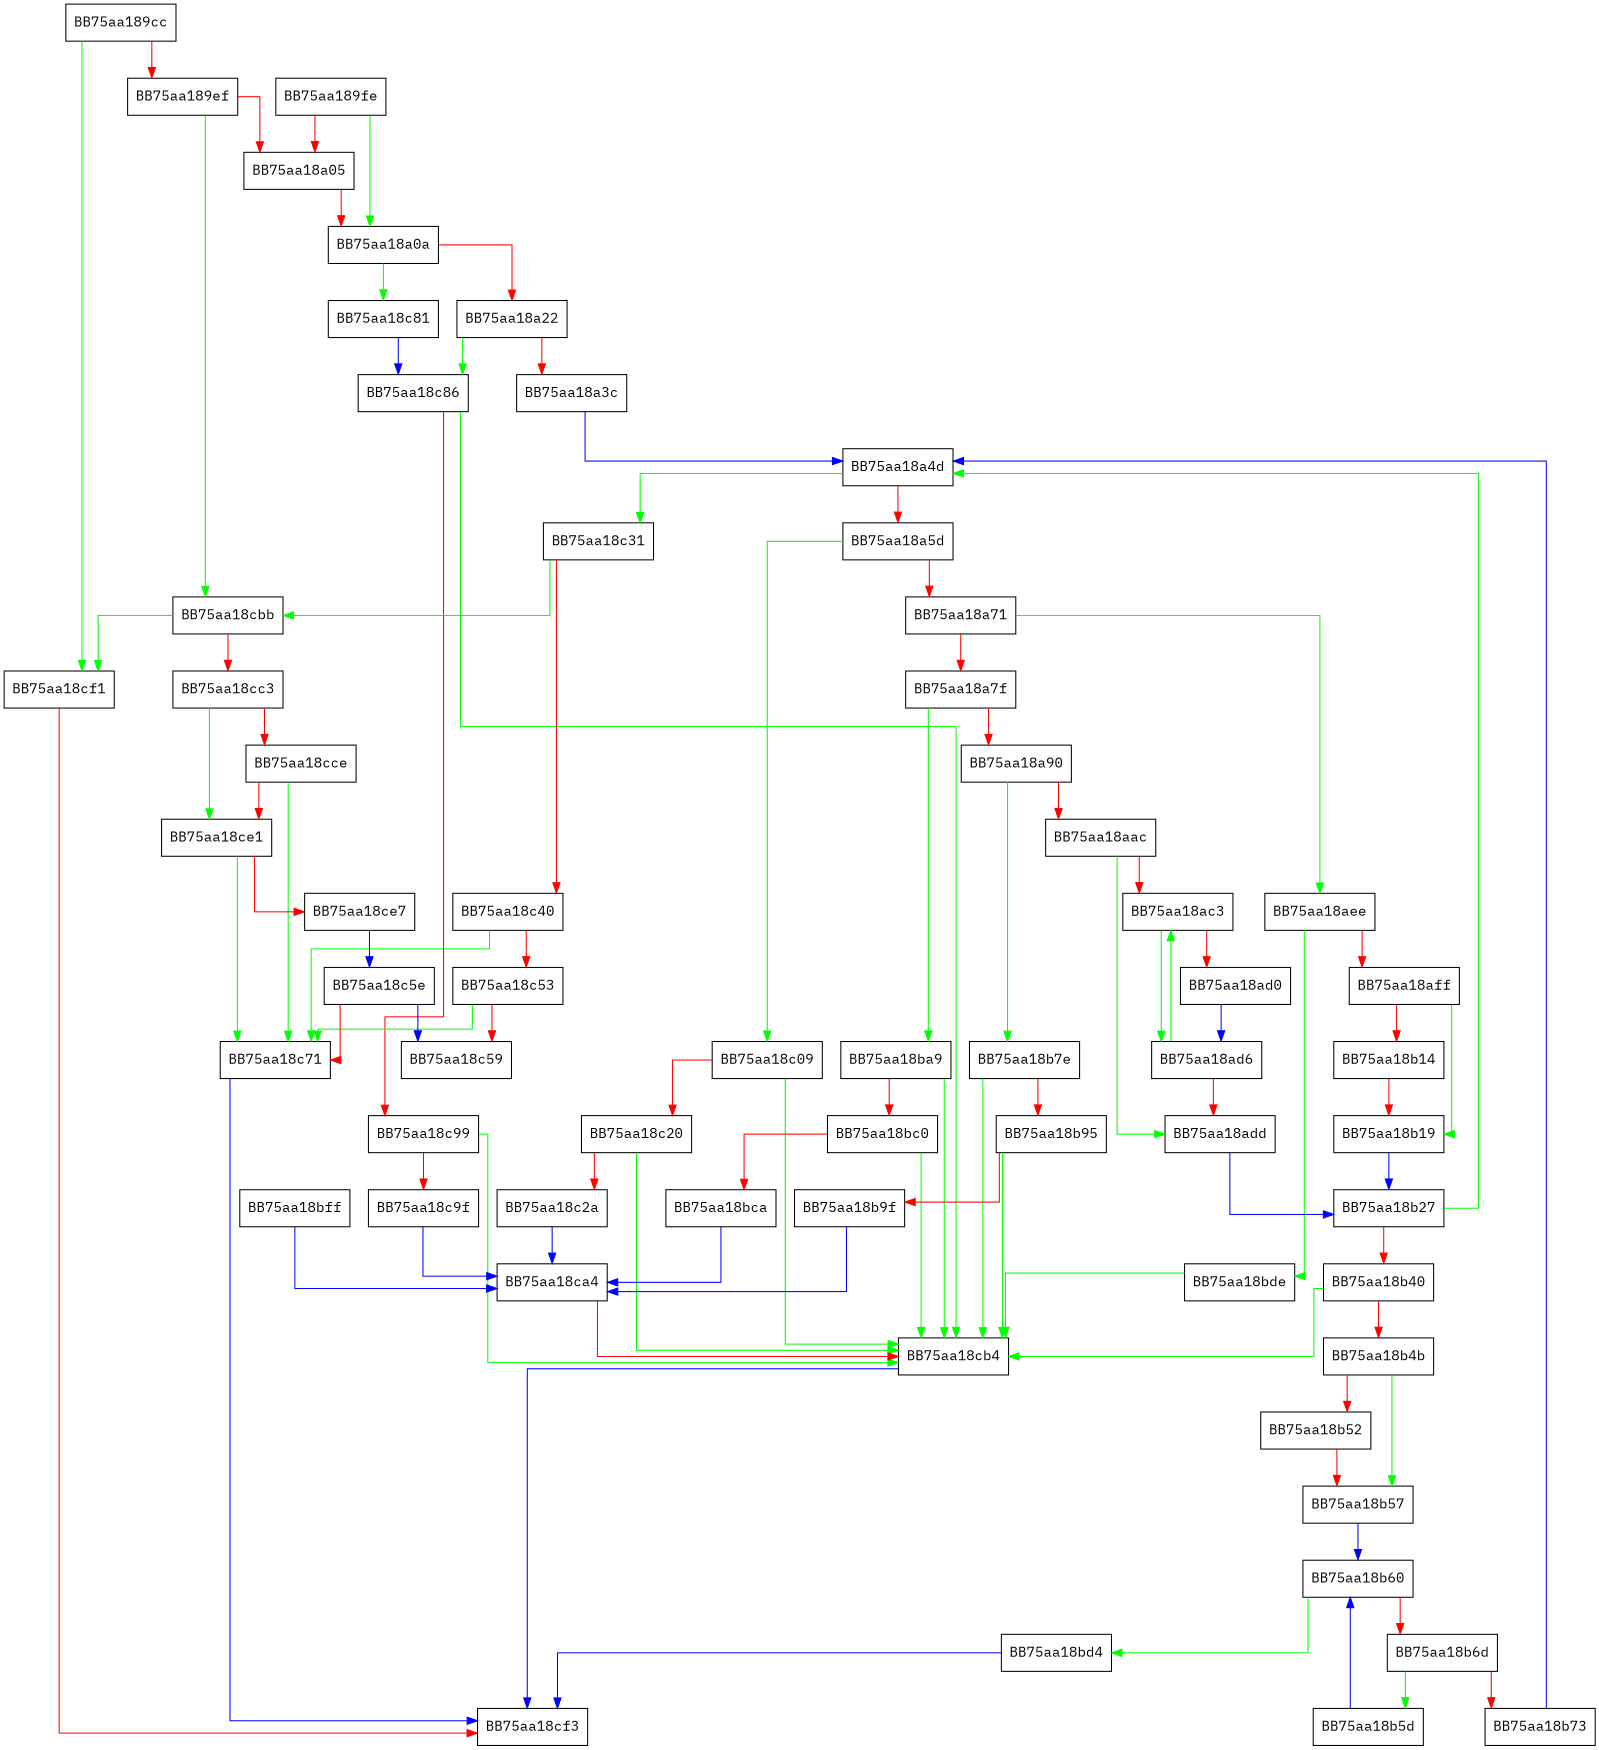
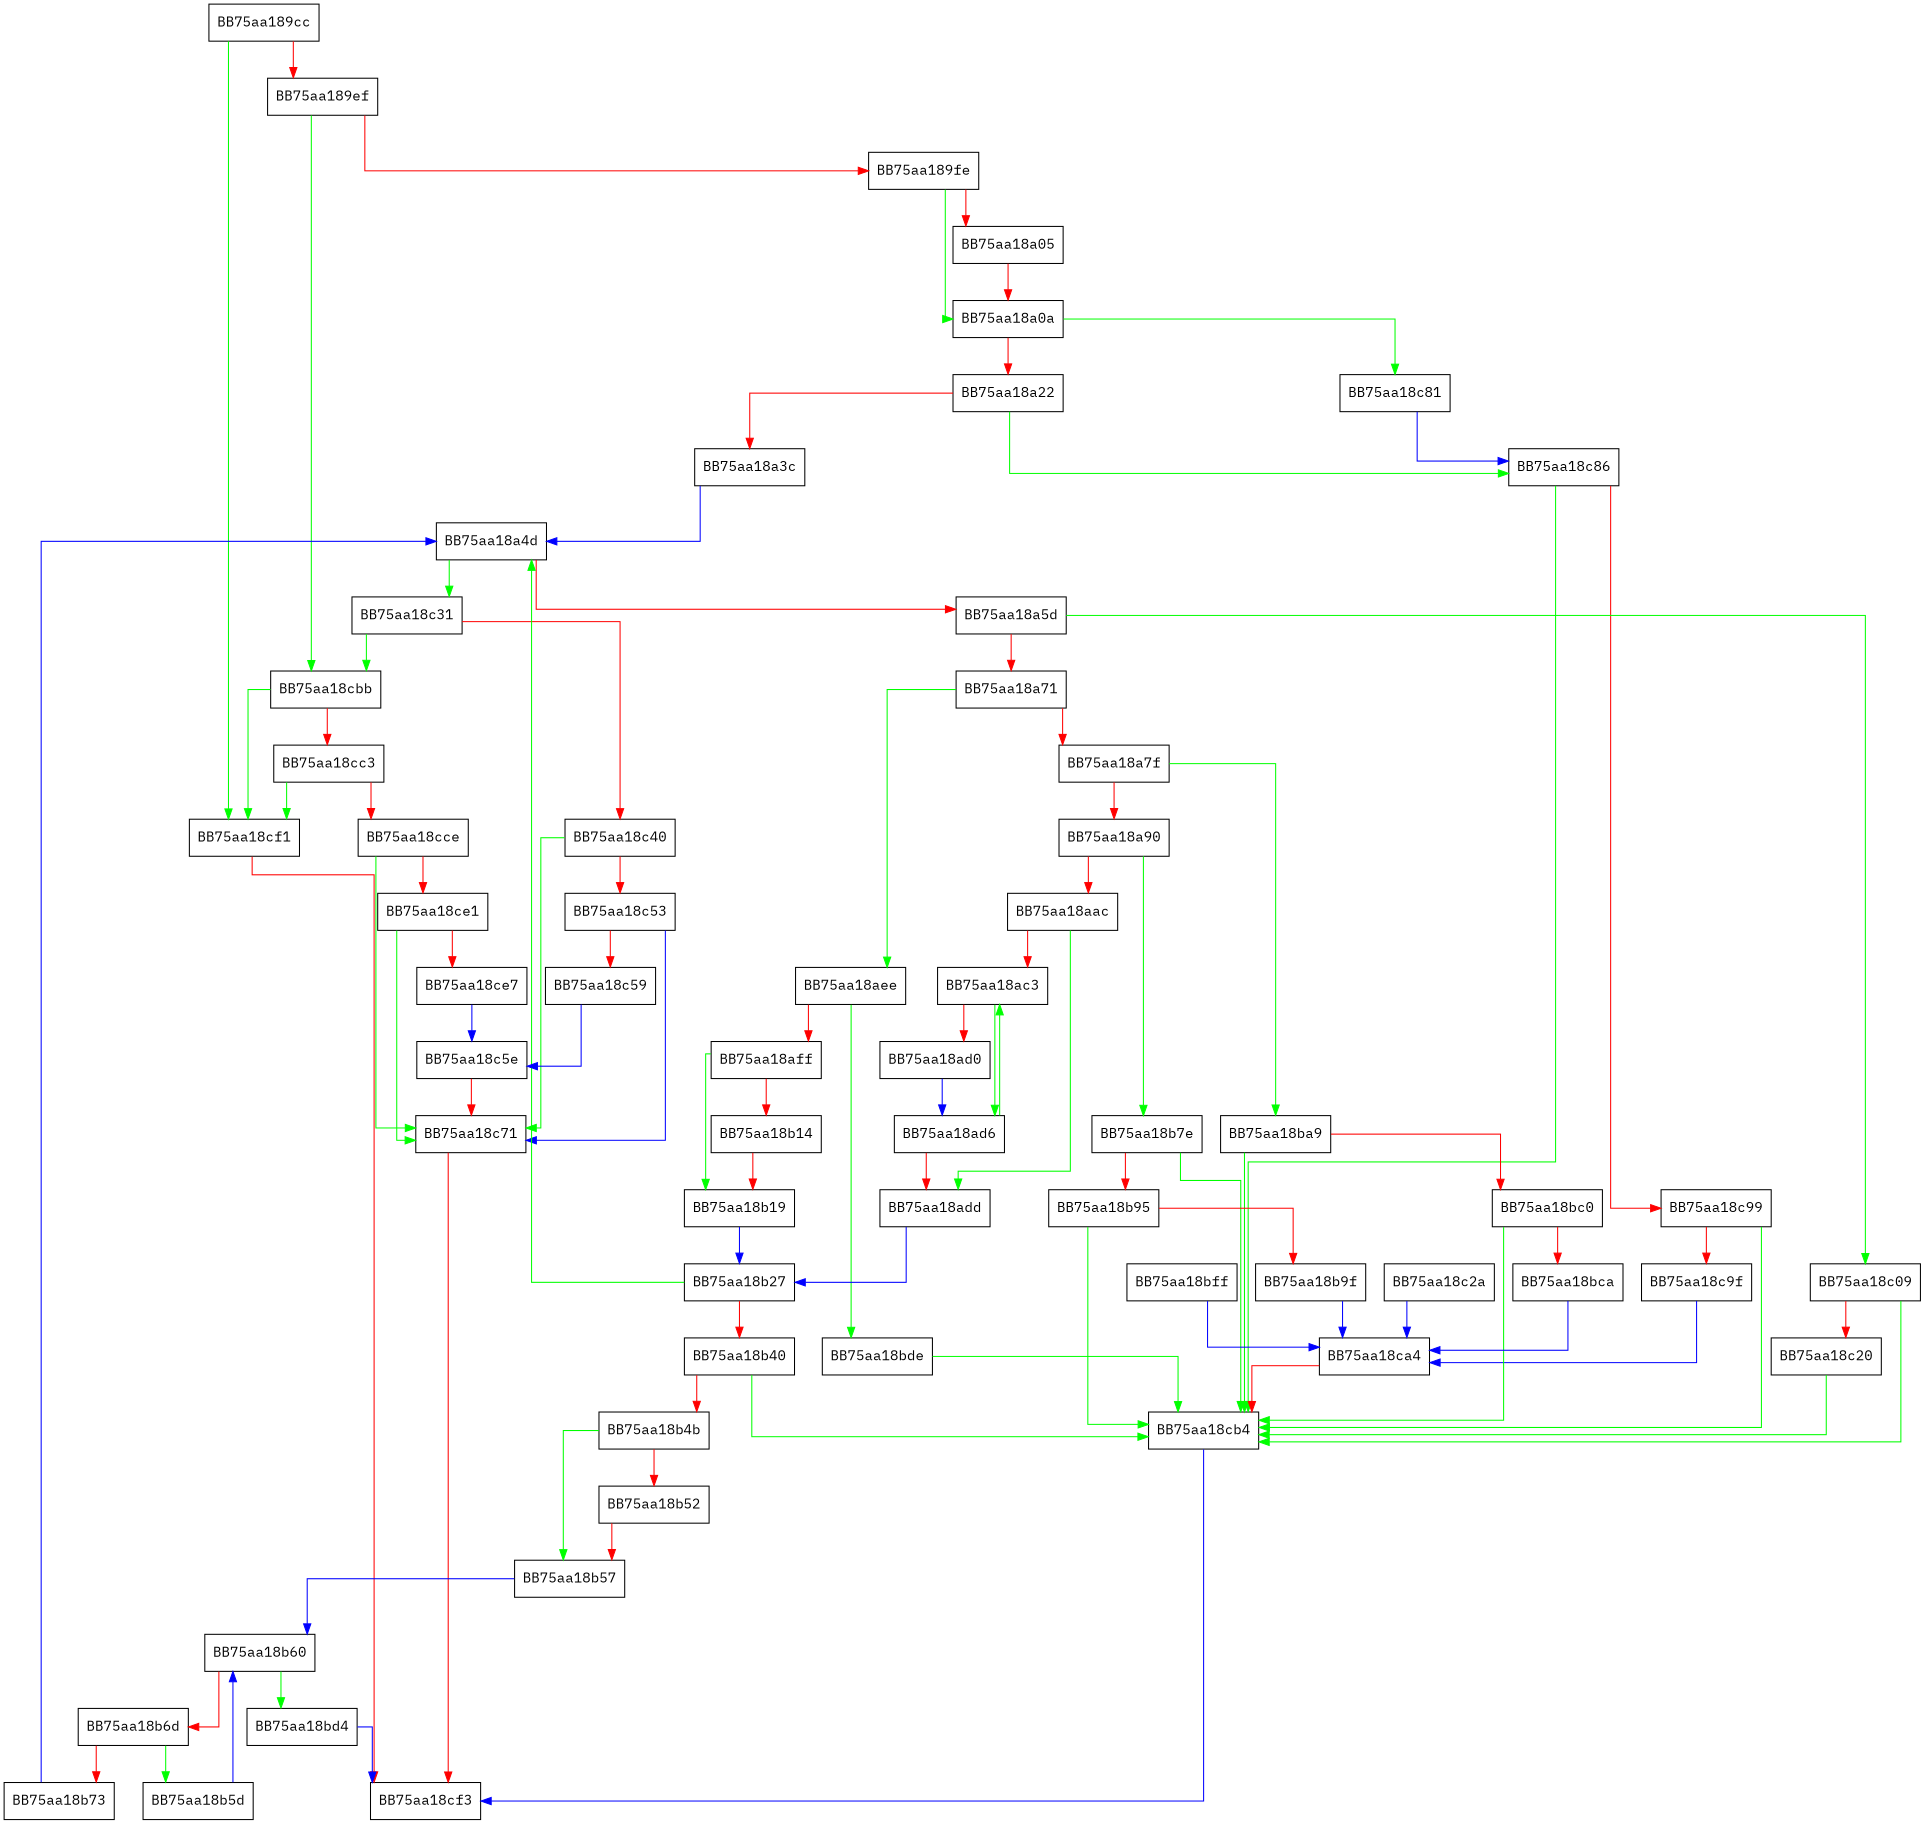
edge "BB75aa189ef" -> "BB75aa18a05": now "BB75aa189ef" -> "BB75aa189fe"
edge "BB75aa18cc3" -> "BB75aa18ce1": now "BB75aa18cc3" -> "BB75aa18cf1"
edge "BB75aa18c5e" -> "BB75aa18c59": reversed
edge "BB75aa18c53" -> "BB75aa18c71": color green -> blue
edge "BB75aa18c20" -> "BB75aa18c2a": removed
edge "BB75aa18c71" -> "BB75aa18cf3": color blue -> red
